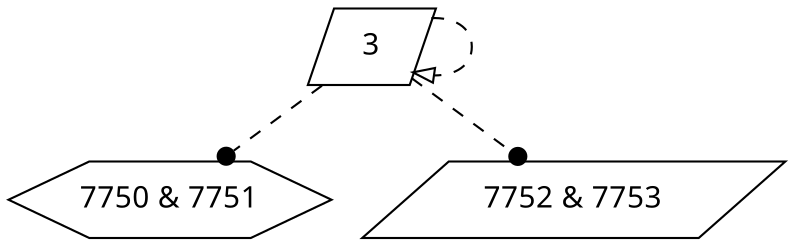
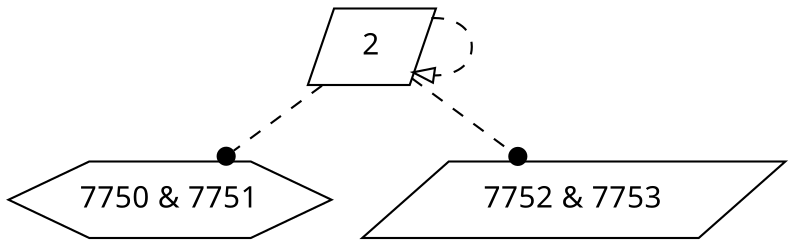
node "3": label "3" -> "2"
